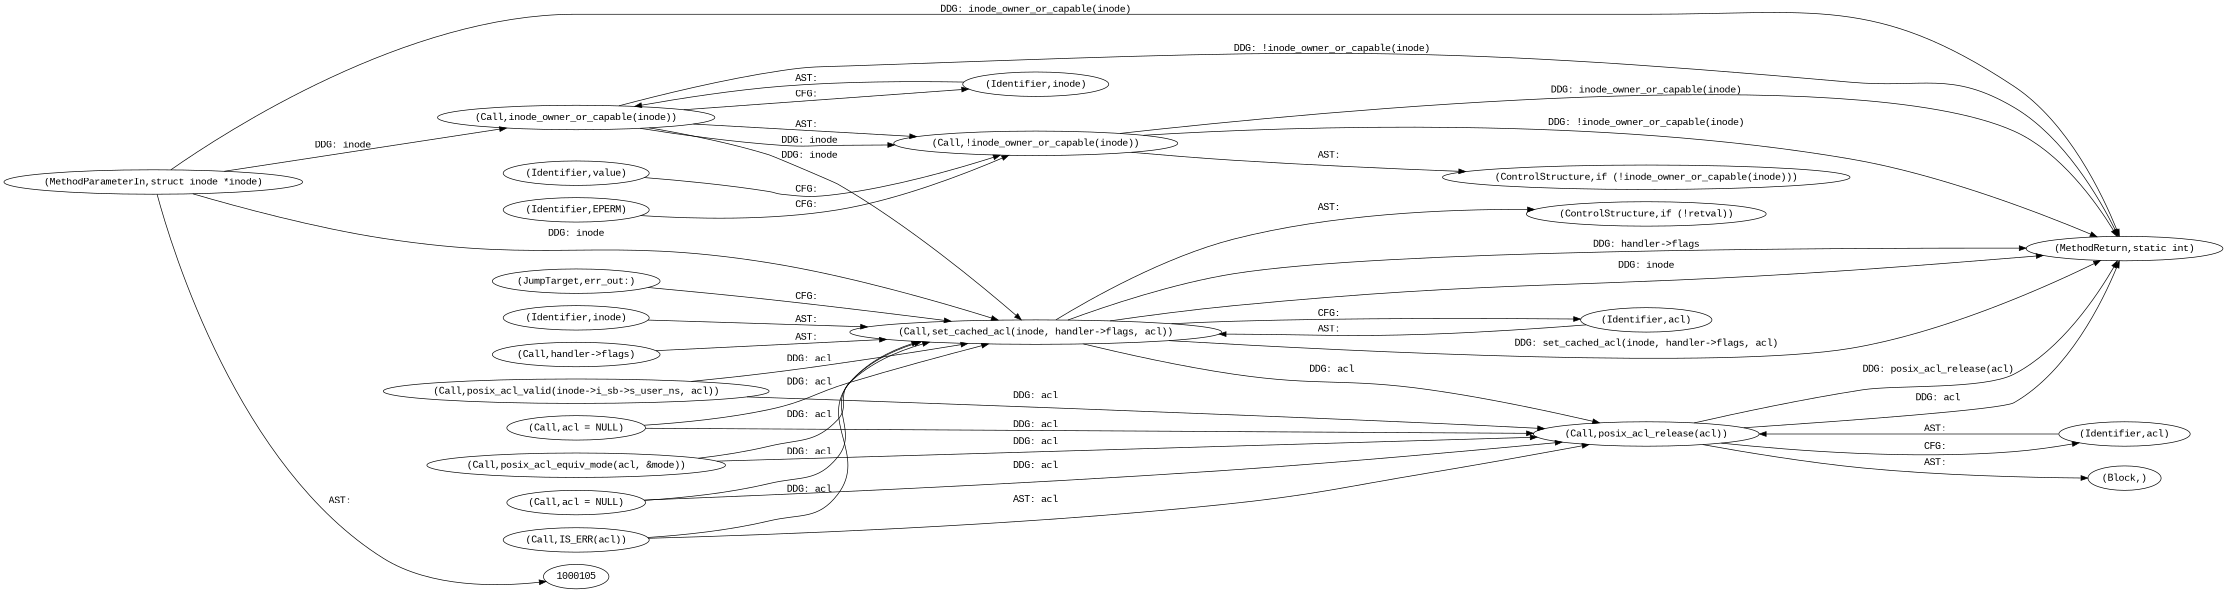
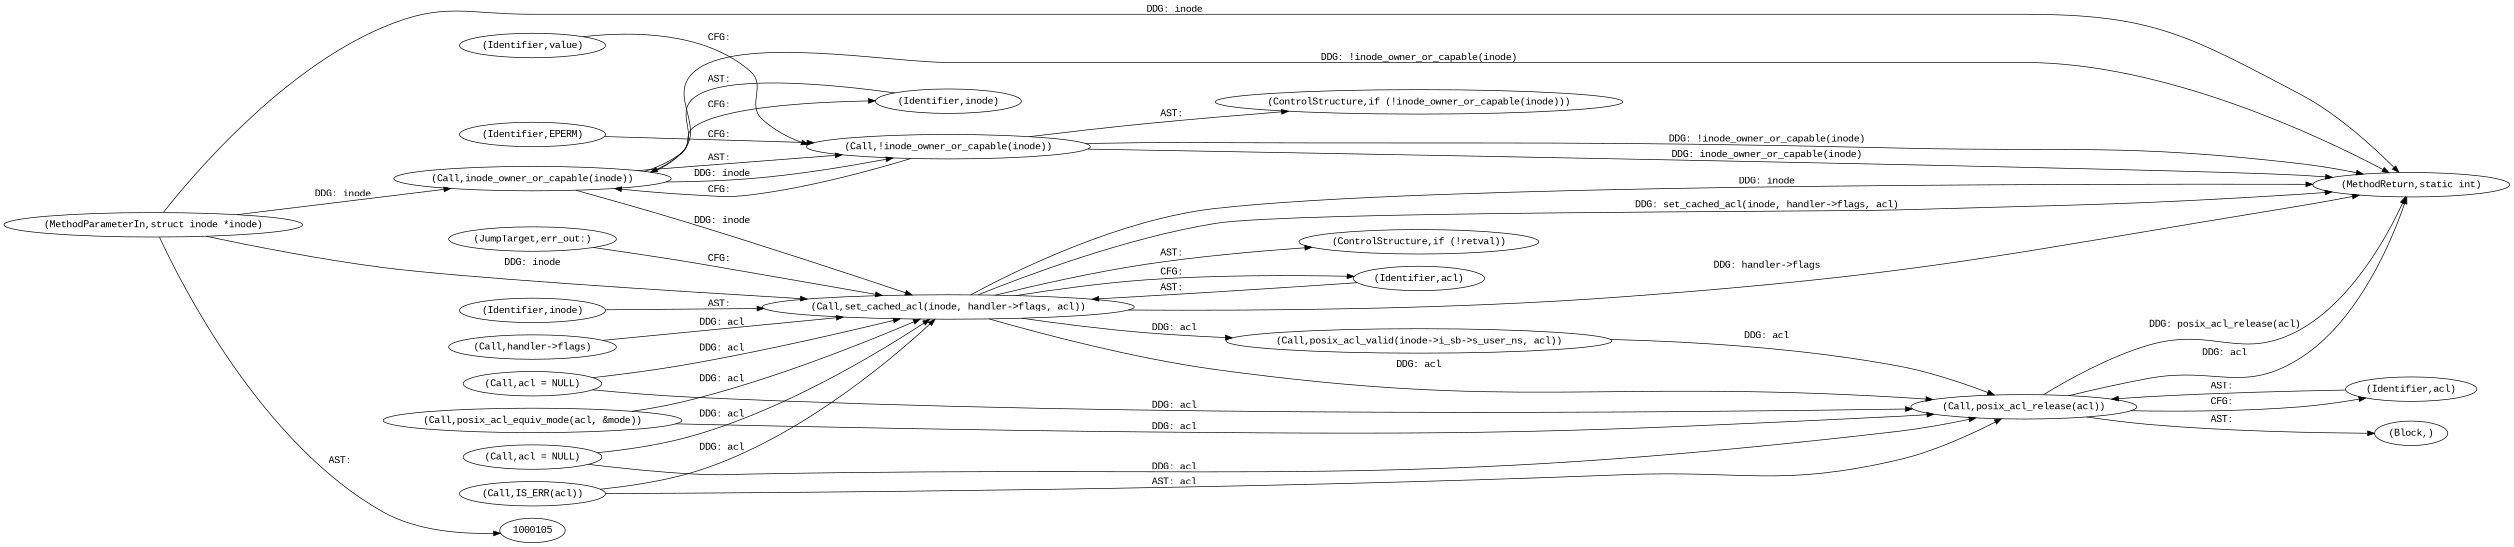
edge "(MethodParameterIn,struct inode *inode)" -> "(MethodReturn,static int)": label "DDG: inode_owner_or_capable(inode)" -> "DDG: inode"
edge "(Call,!inode_owner_or_capable(inode))" -> "(Call,inode_owner_or_capable(inode))": added, label "CFG:"
edge "(Call,handler->flags)" -> "(Call,set_cached_acl(inode, handler->flags, acl))": label "AST: " -> "DDG: acl"
edge "(Call,posix_acl_valid(inode->i_sb->s_user_ns, acl))" -> "(Call,set_cached_acl(inode, handler->flags, acl))": reversed
